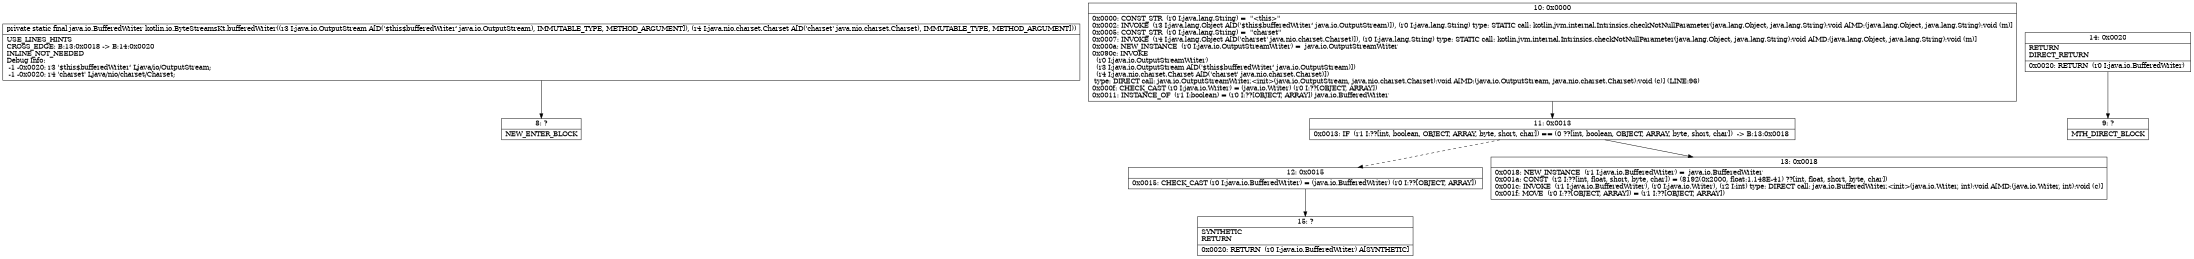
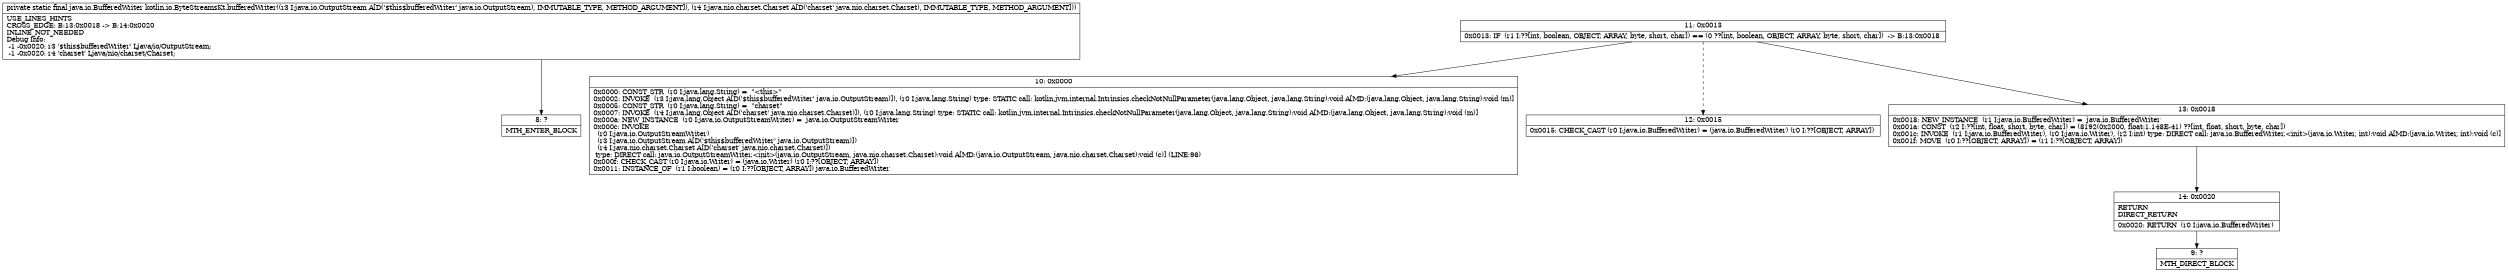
node "10: 0x0000": text "0x090c: INVOKE" -> "0x000c: INVOKE"
edge "10: 0x0000" -> "11: 0x0013": reversed
node "8: ?": text "NEW_ENTER_BLOCK" -> "MTH_ENTER_BLOCK"
edge "13: 0x0018" -> "14: 0x0020": added
node "15: ?": removed
